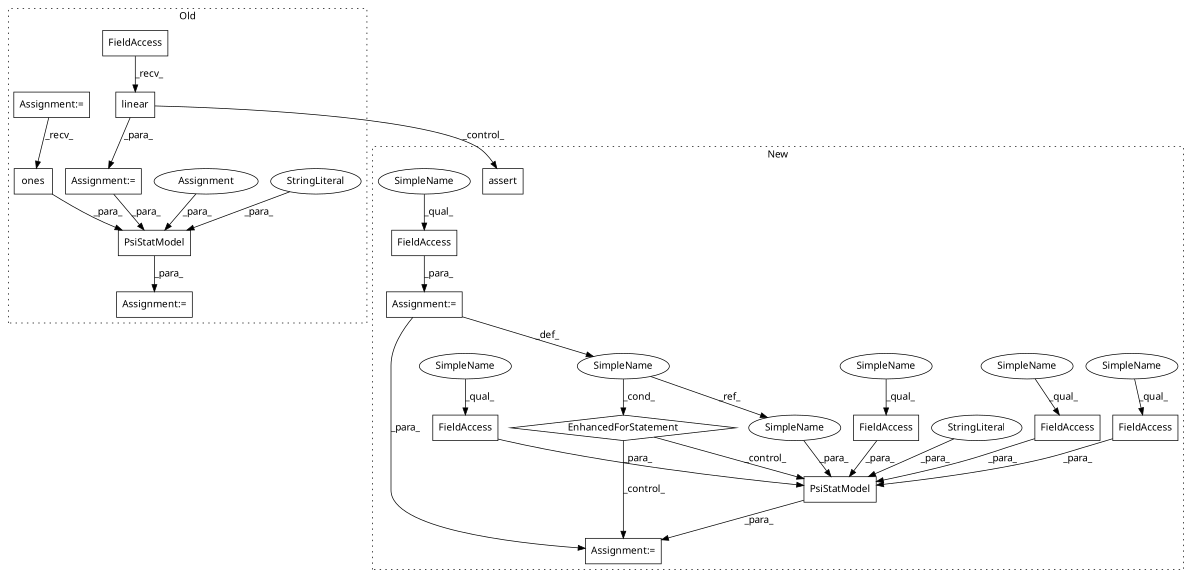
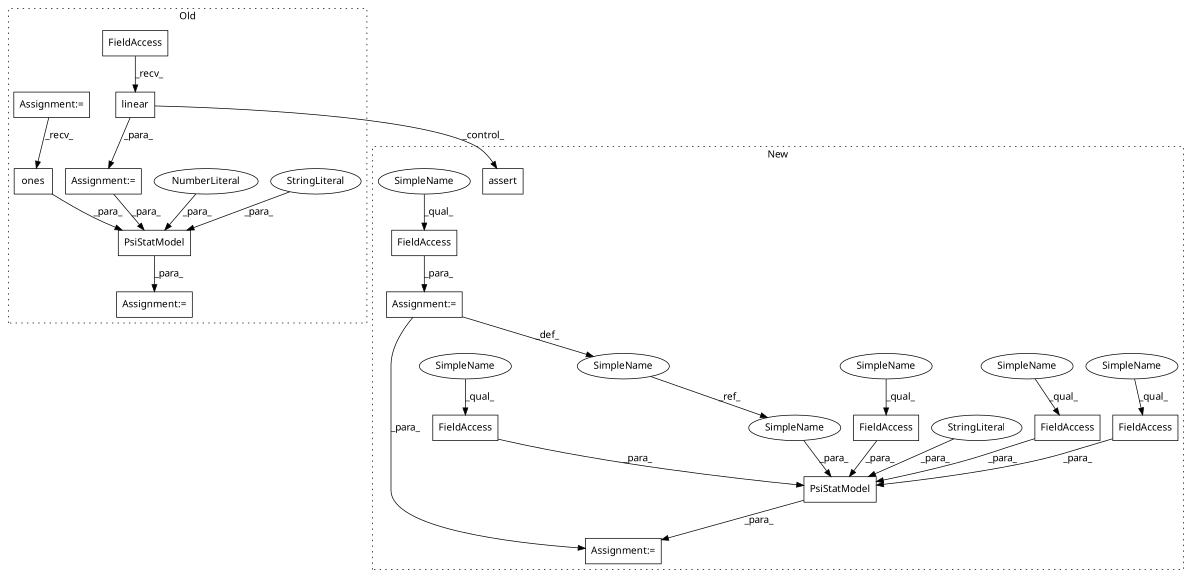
node "Assignment": label "Assignment" -> "NumberLiteral"
node "EnhancedForStatement": removed
